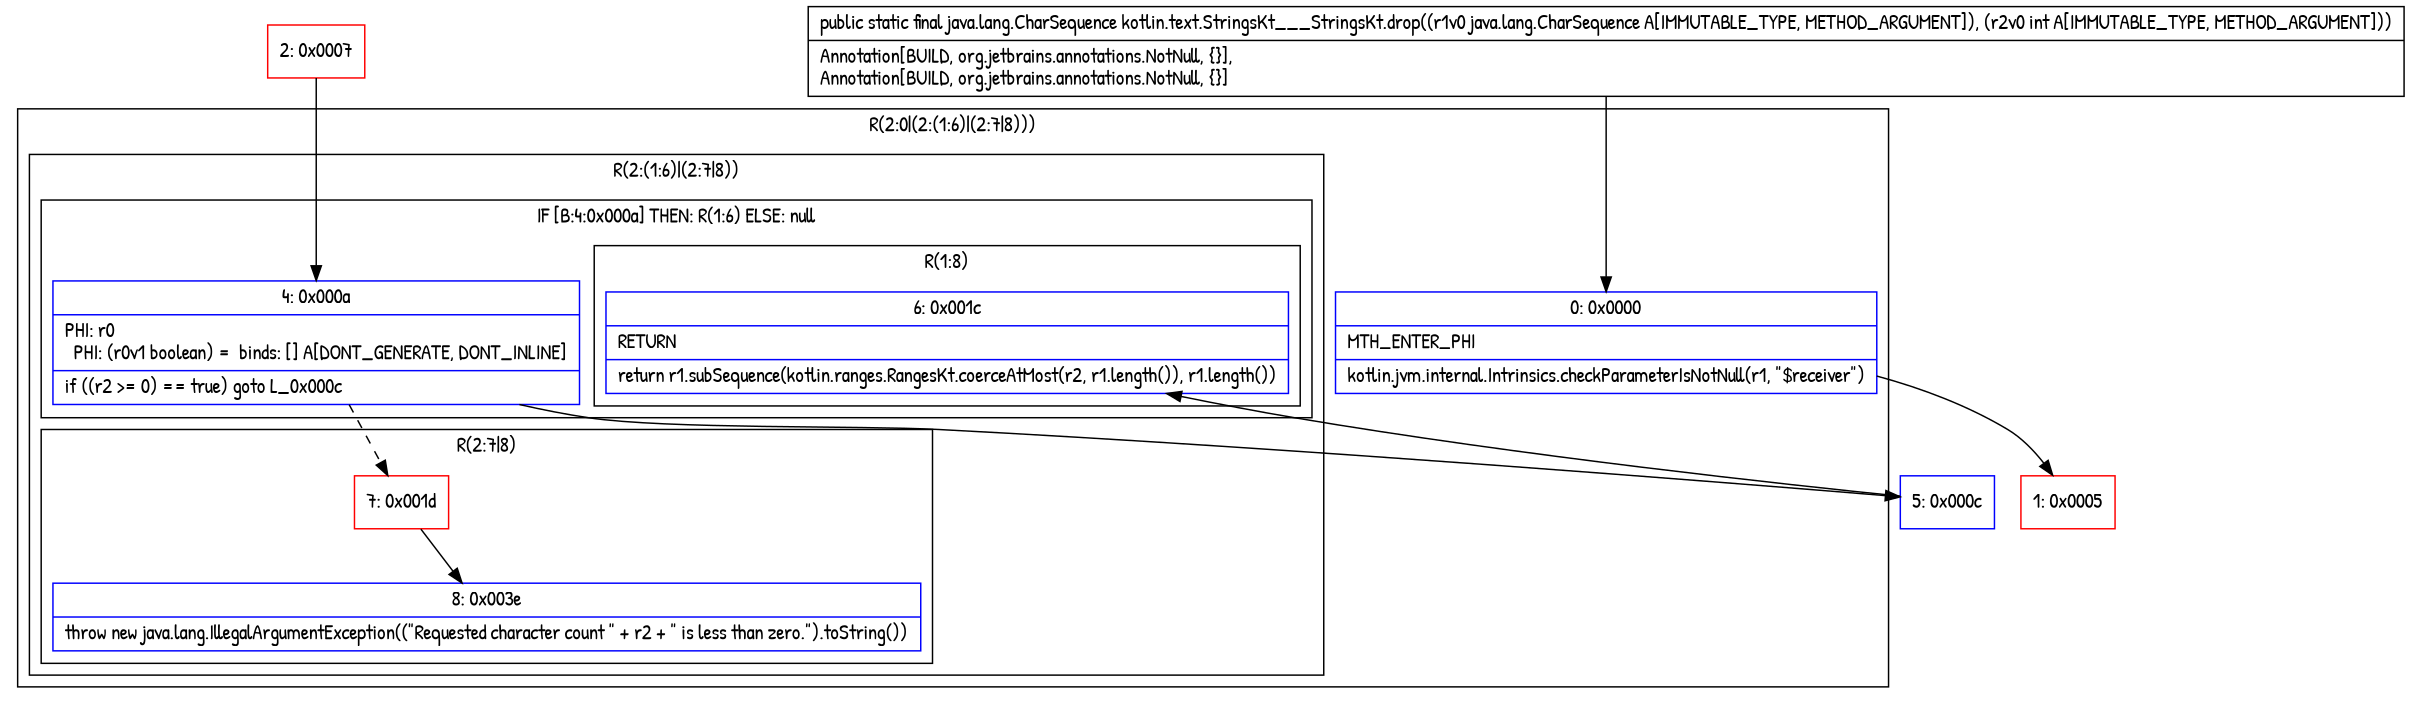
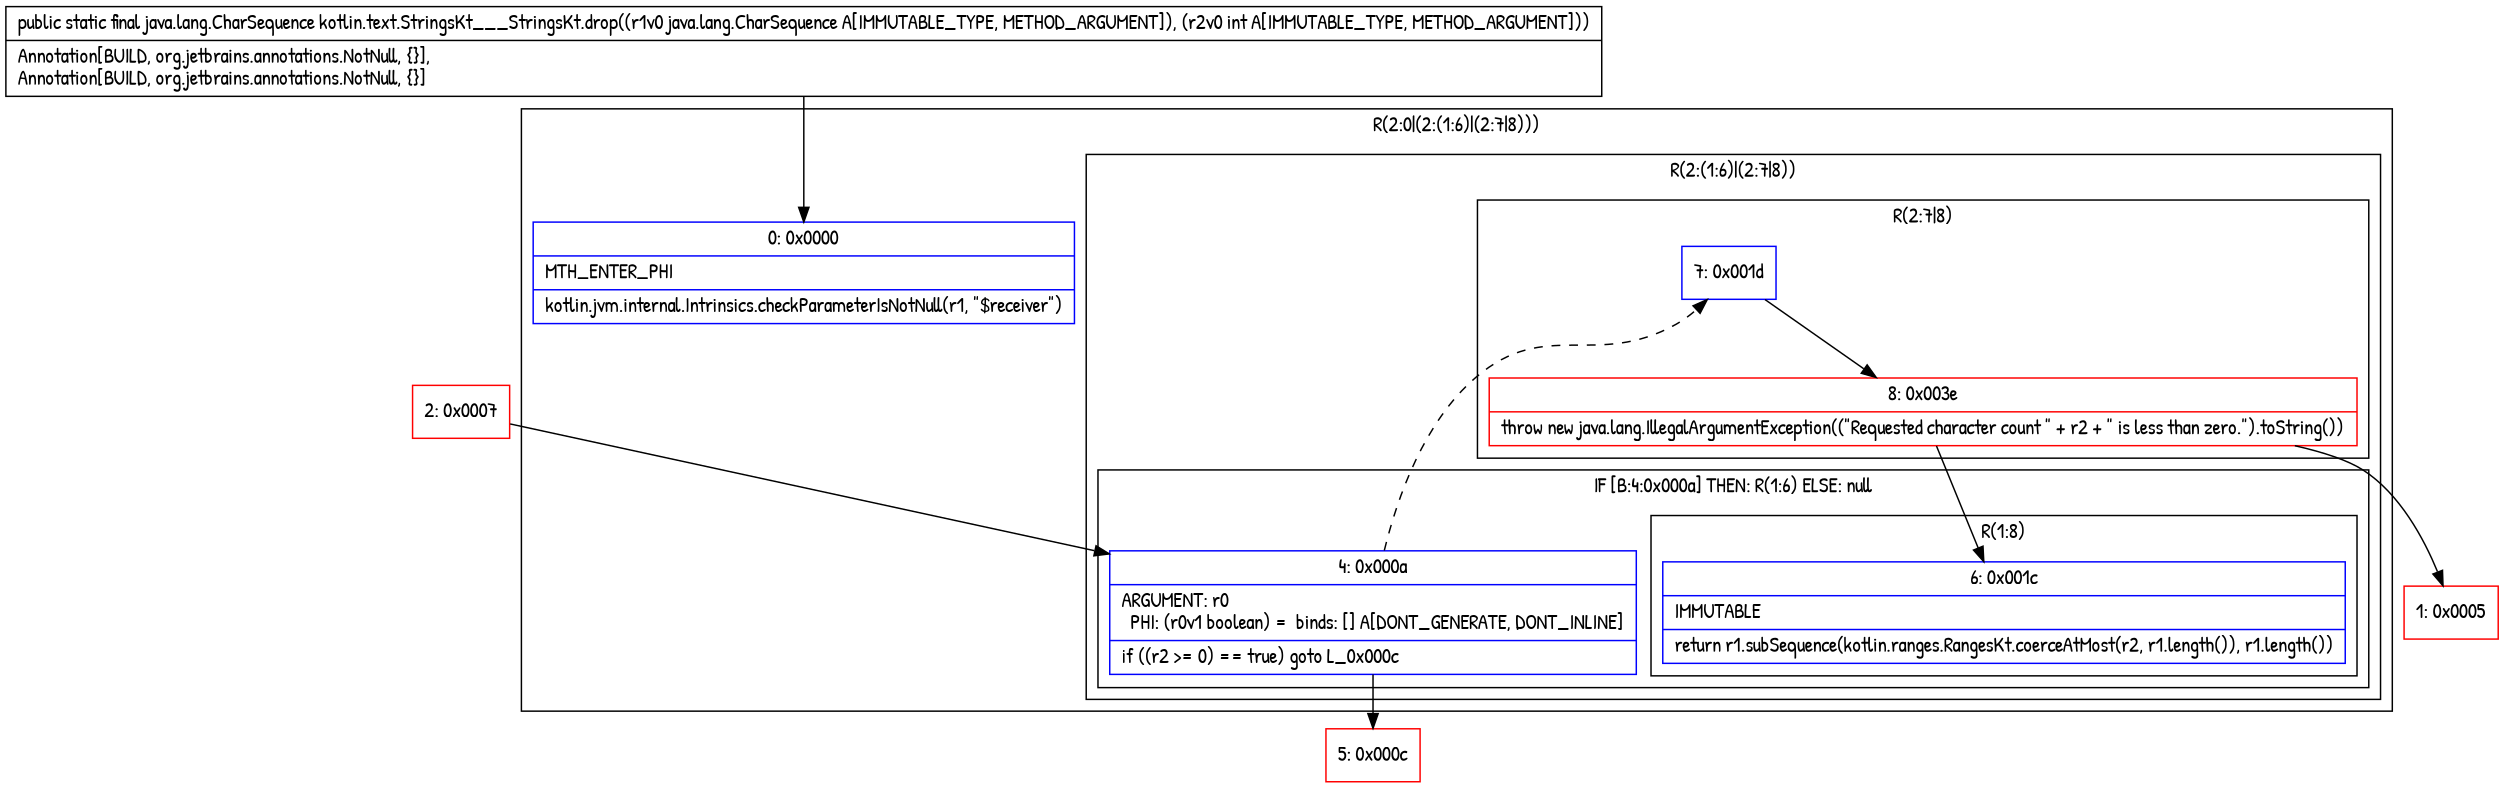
node "4: 0x000a": text "PHI: r0" -> "ARGUMENT: r0"
node "6: 0x001c": text "RETURN" -> "IMMUTABLE"
edge "0: 0x0000" -> "1: 0x0005": now "8: 0x003e" -> "1: 0x0005"
edge "5: 0x000c" -> "6: 0x001c": now "8: 0x003e" -> "6: 0x001c"
node "7: 0x001d": color red -> blue
node "5: 0x000c": color blue -> red
node "8: 0x003e": color blue -> red
